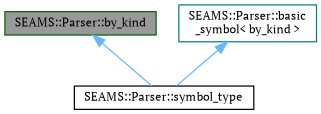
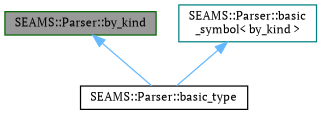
node "SEAMS::Parser::symbol_type": label "SEAMS::Parser::symbol_type" -> "SEAMS::Parser::basic_type"
